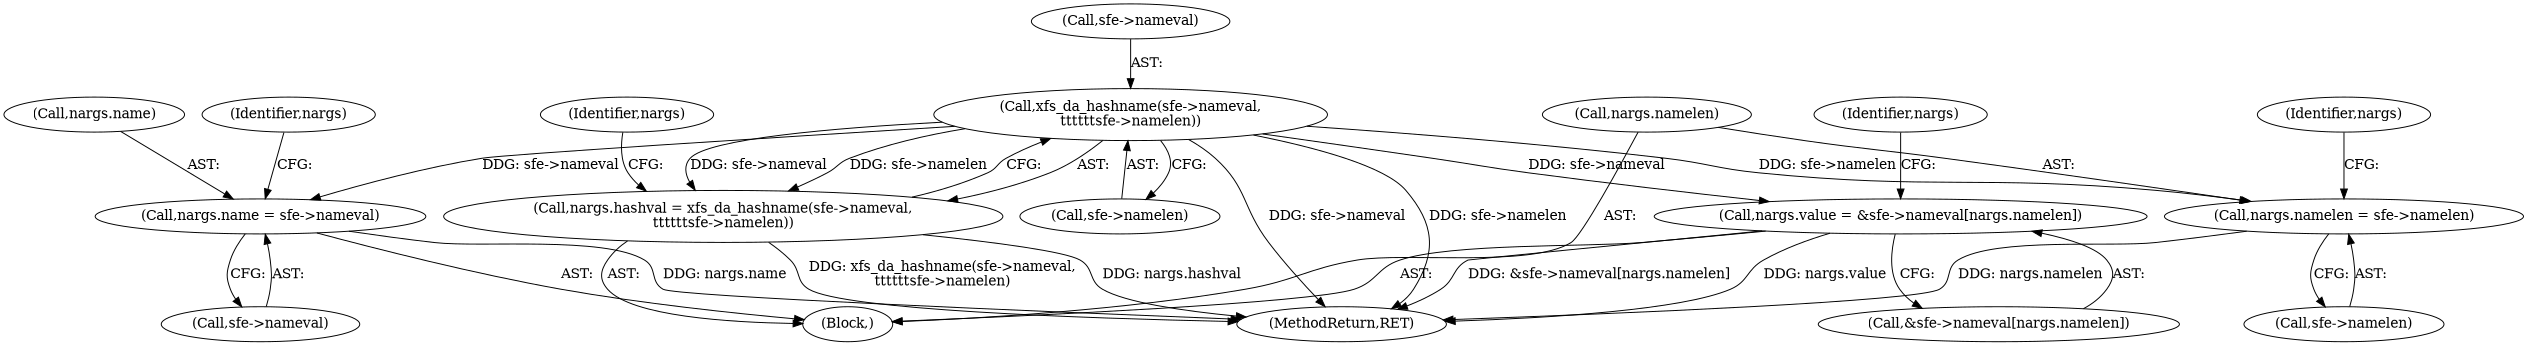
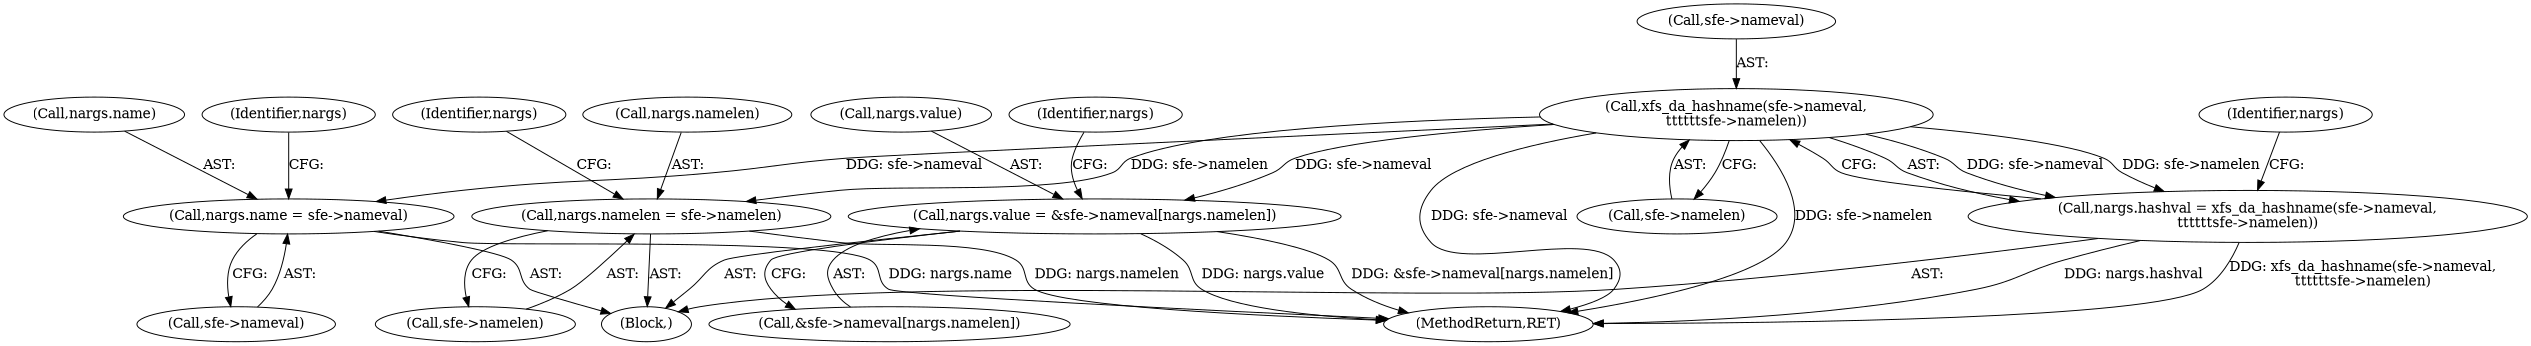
node "(Call,nargs.value)": added
edge "(Call,nargs.namelen)" -> "(Block,)": now "(Call,nargs.namelen = sfe->namelen)" -> "(Block,)"
